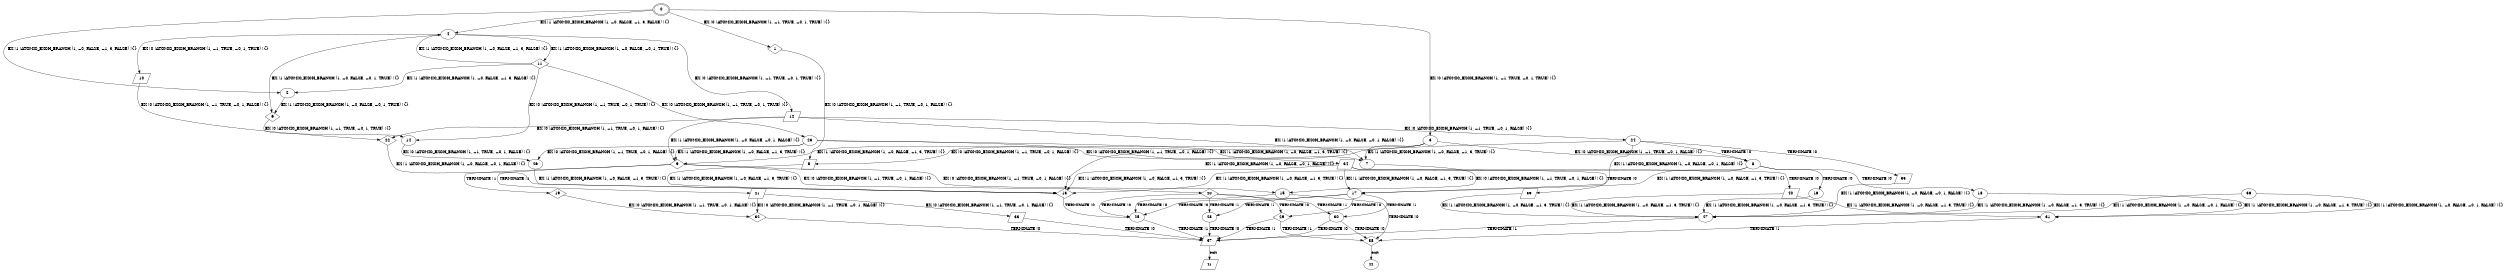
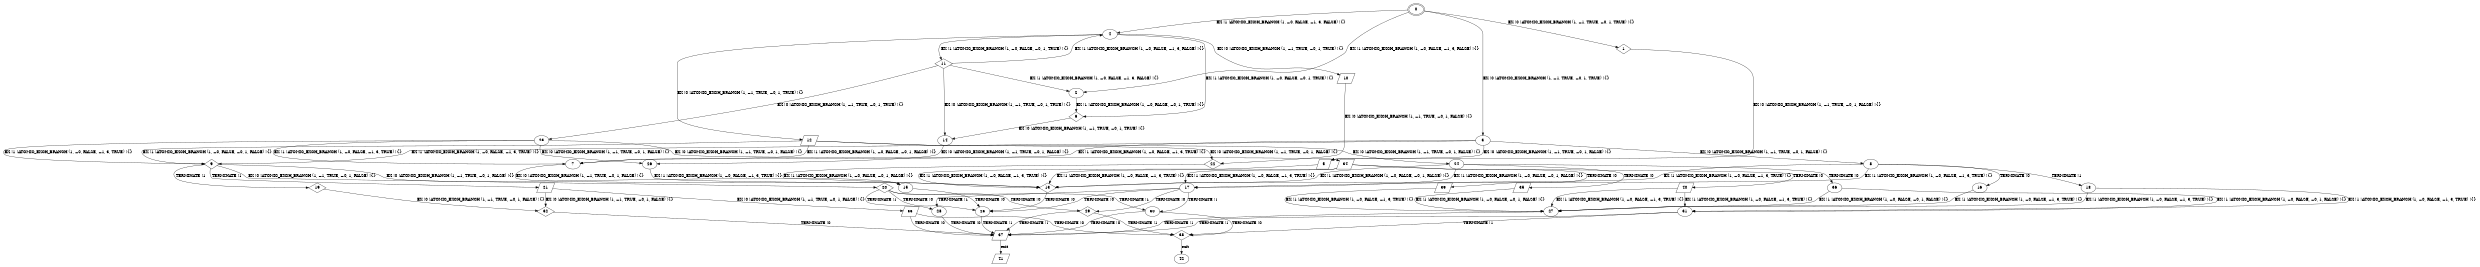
edge "24" -> "8": now "24" -> "36"
edge "8" -> "18": label "TERMINATE !0" -> "TERMINATE !1"
edge "15" -> "38": now "33" -> "38"
edge "31" -> "37": added, label "TERMINATE !1"
